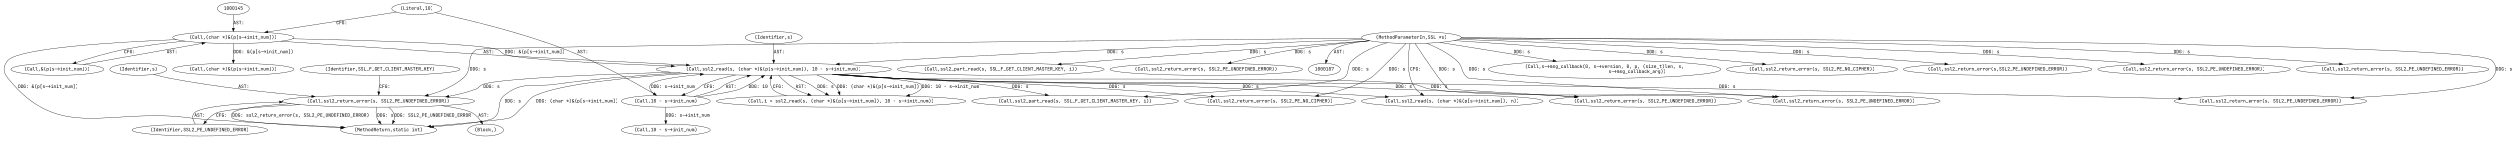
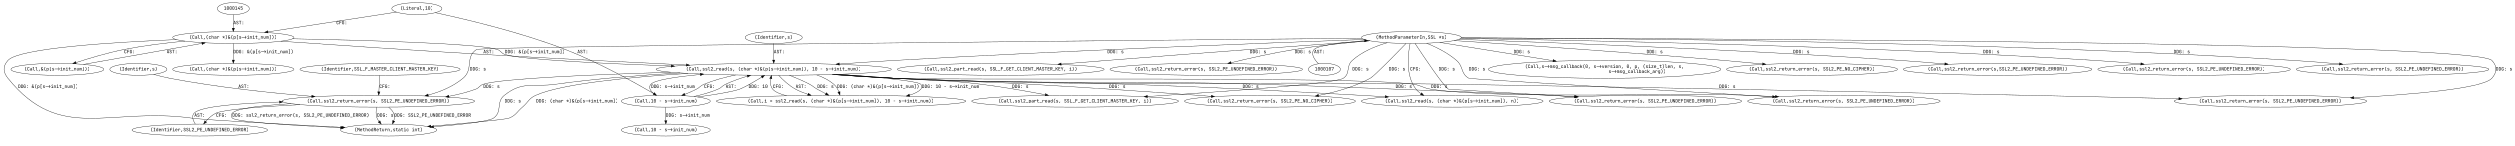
edge "(MethodParameterIn,SSL *s)" -> "1000107": reversed
node "(Identifier,SSL_F_GET_CLIENT_MASTER_KEY)": label "(Identifier,SSL_F_GET_CLIENT_MASTER_KEY)" -> "(Identifier,SSL_F_MASTER_CLIENT_MASTER_KEY)"
node "(Block,)": removed
